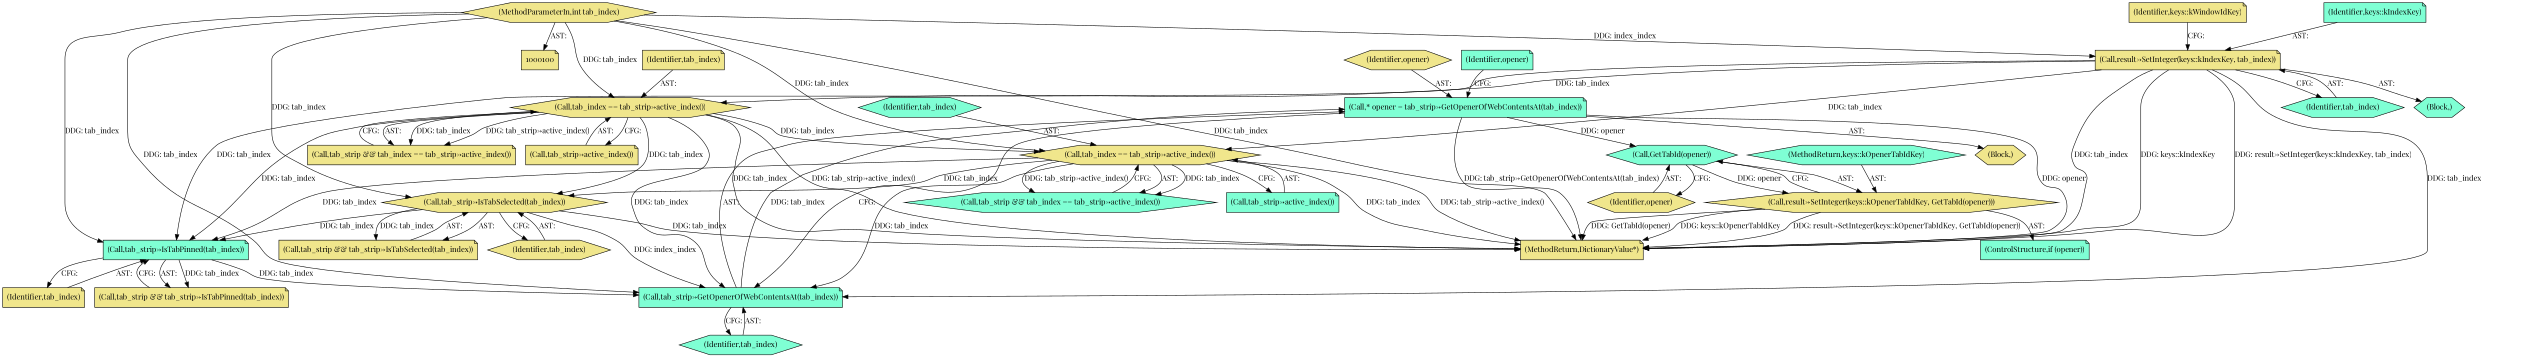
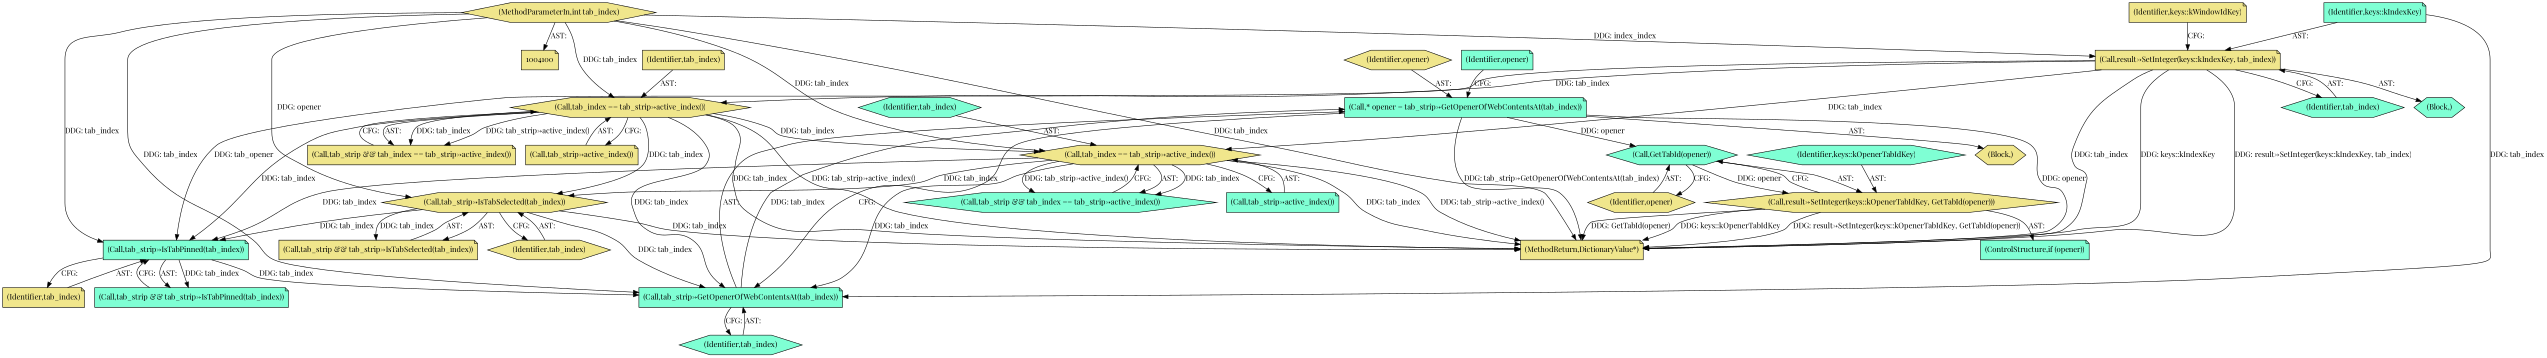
node "1000100": label "1000100" -> "1004100"
edge "(MethodParameterIn,int tab_index)" -> "(Call,tab_strip->IsTabSelected(tab_index))": label "DDG: tab_index" -> "DDG: opener"
edge "(Call,result->SetInteger(keys::kIndexKey, tab_index))" -> "(Call,tab_strip->IsTabPinned(tab_index))": label "DDG: tab_index" -> "DDG: tab_opener"
node "(MethodReturn,keys::kOpenerTabIdKey)": label "(MethodReturn,keys::kOpenerTabIdKey)" -> "(Identifier,keys::kOpenerTabIdKey)"
edge "(Call,tab_strip->IsTabSelected(tab_index))" -> "(Call,tab_strip->GetOpenerOfWebContentsAt(tab_index))": label "DDG: index_index" -> "DDG: tab_index"
edge "(Call,result->SetInteger(keys::kIndexKey, tab_index))" -> "(Call,tab_strip->GetOpenerOfWebContentsAt(tab_index))": now "(Identifier,keys::kIndexKey)" -> "(Call,tab_strip->GetOpenerOfWebContentsAt(tab_index))"
node "(Call,tab_strip && tab_strip->IsTabPinned(tab_index))": fillcolor khaki -> aquamarine
